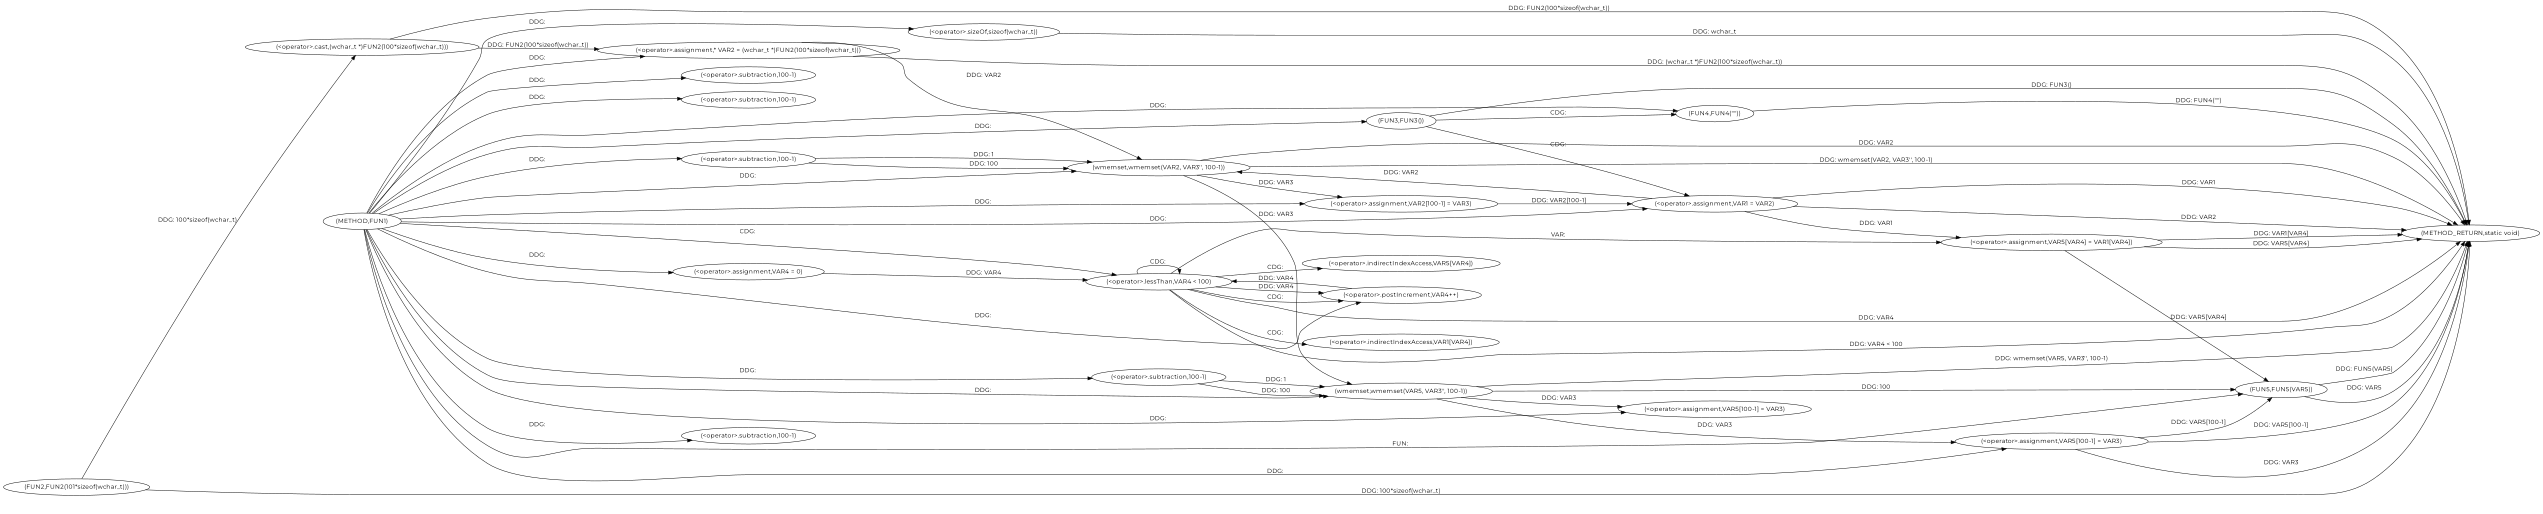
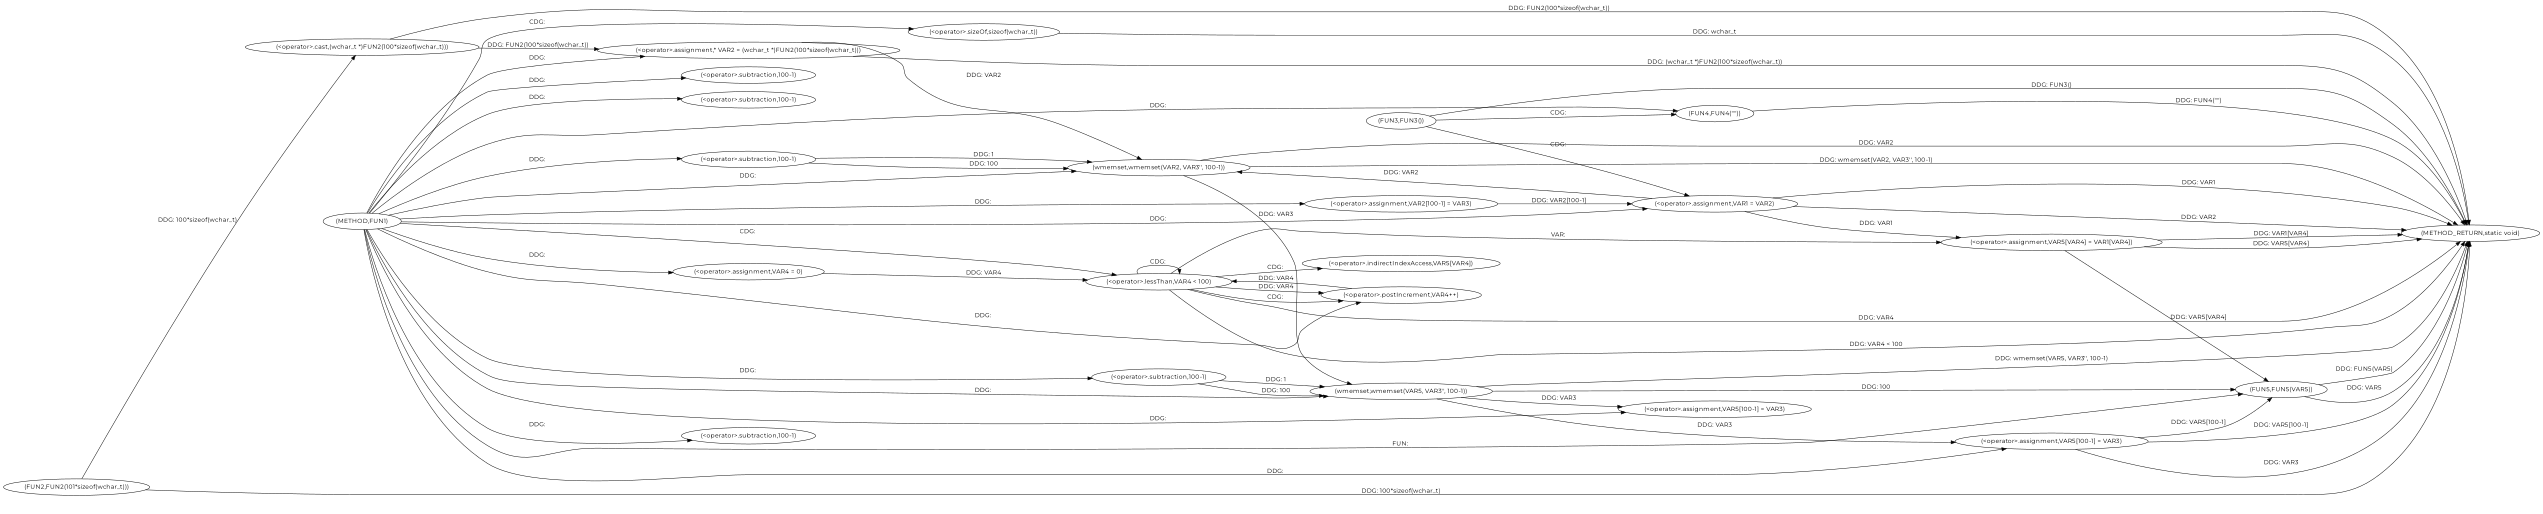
edge "(METHOD,FUN1)" -> "(<operator>.sizeOf,sizeof(wchar_t))": label "DDG: " -> "CDG: "
edge "(METHOD,FUN1)" -> "(FUN3,FUN3())": removed, label "DDG:"
edge "(wmemset,wmemset(VAR2, VAR3'', 100-1))" -> "(<operator>.assignment,VAR2[100-1] = VAR3)": removed, label "DDG: VAR3"
node "(<operator>.indirectIndexAccess,VAR1[VAR4])": removed
